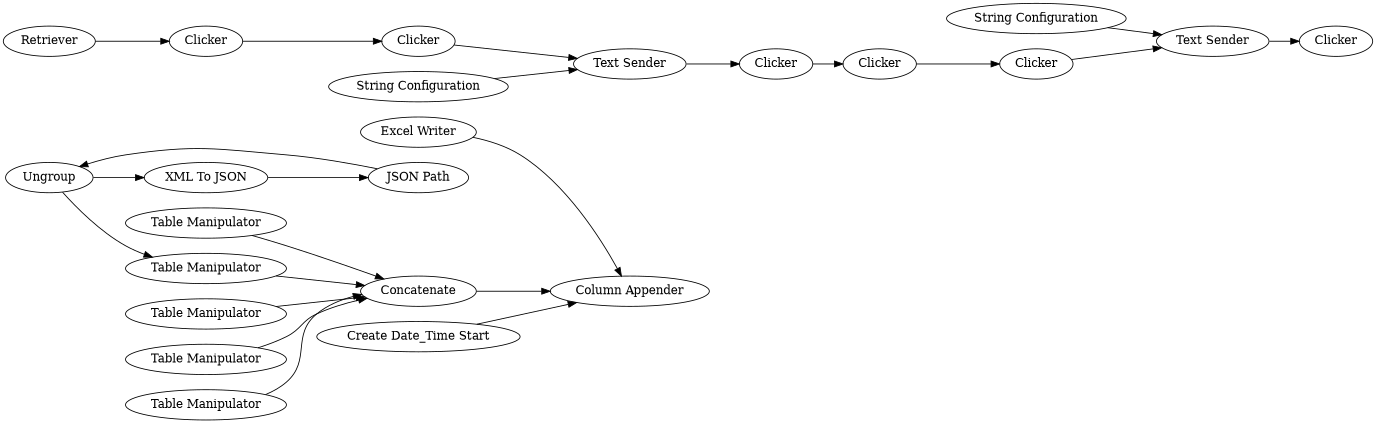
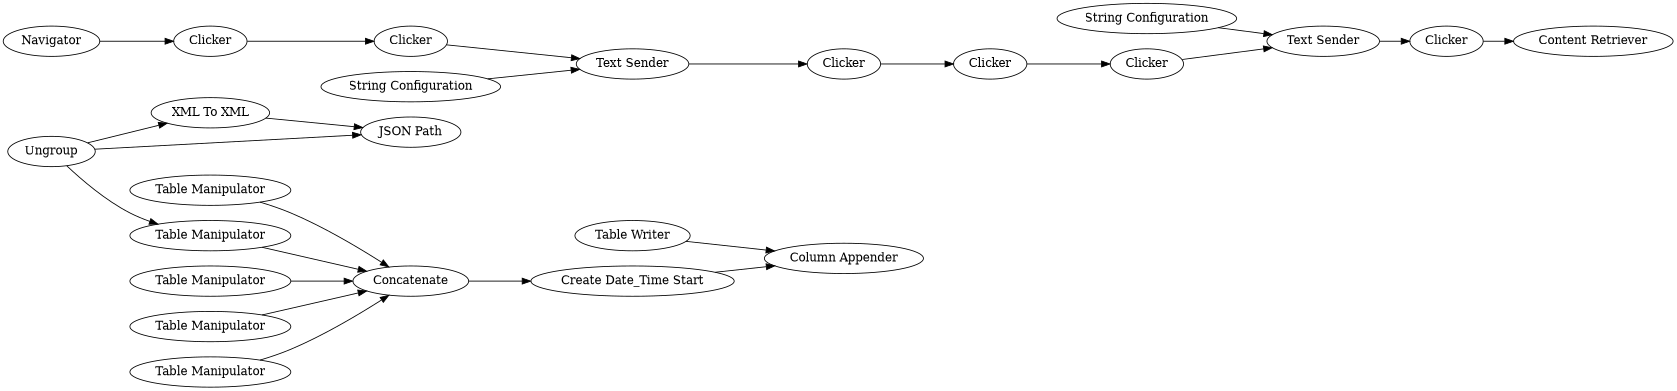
node "Retriever": label "Retriever" -> "Navigator"
node "Content Retriever": added
node "Excel Writer": label "Excel Writer" -> "Table Writer"
edge "JSON Path" -> "Ungroup": reversed
node "XML To JSON": label "XML To JSON" -> "XML To XML"
edge "Concatenate" -> "Column Appender": now "Concatenate" -> "Create Date_Time Start"
